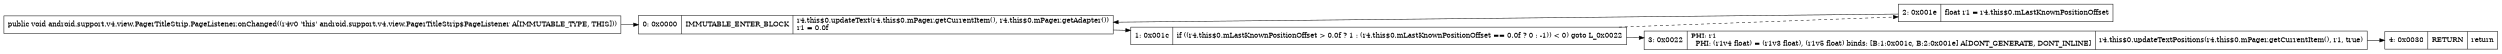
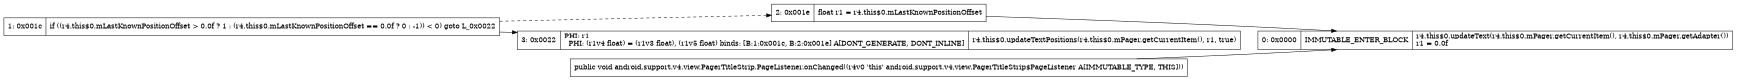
edge "0: 0x0000" -> "1: 0x001c": removed
node "4: 0x0030": removed
